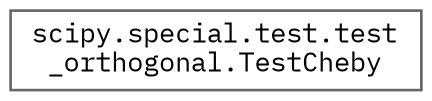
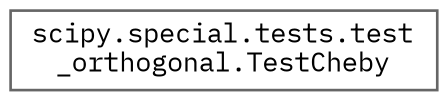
node "scipy.special.test.test _orthogonal.TestCheby": label "scipy.special.test.test _orthogonal.TestCheby" -> "scipy.special.tests.test _orthogonal.TestCheby"
